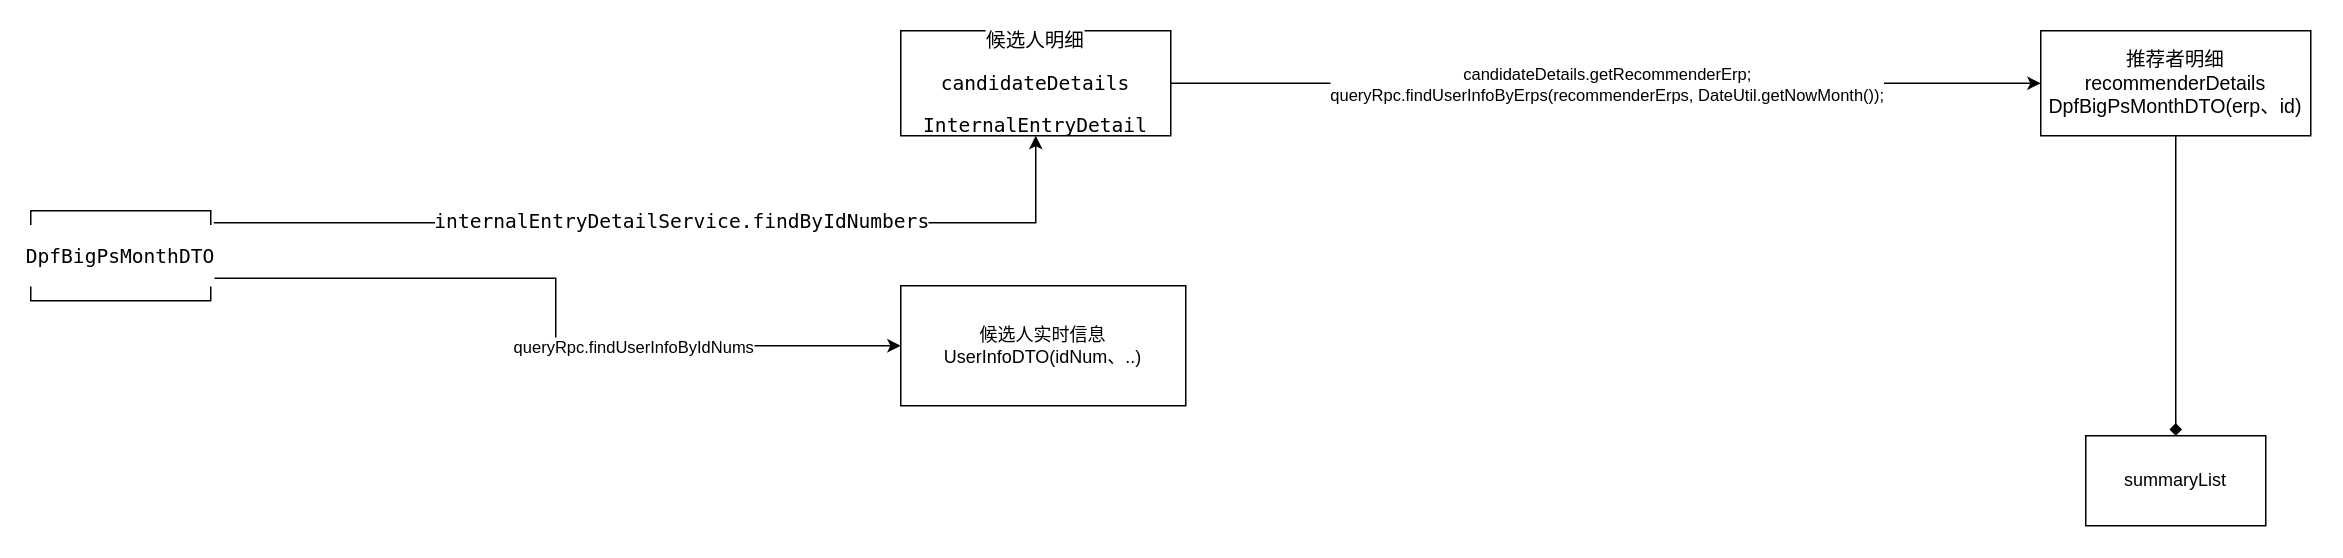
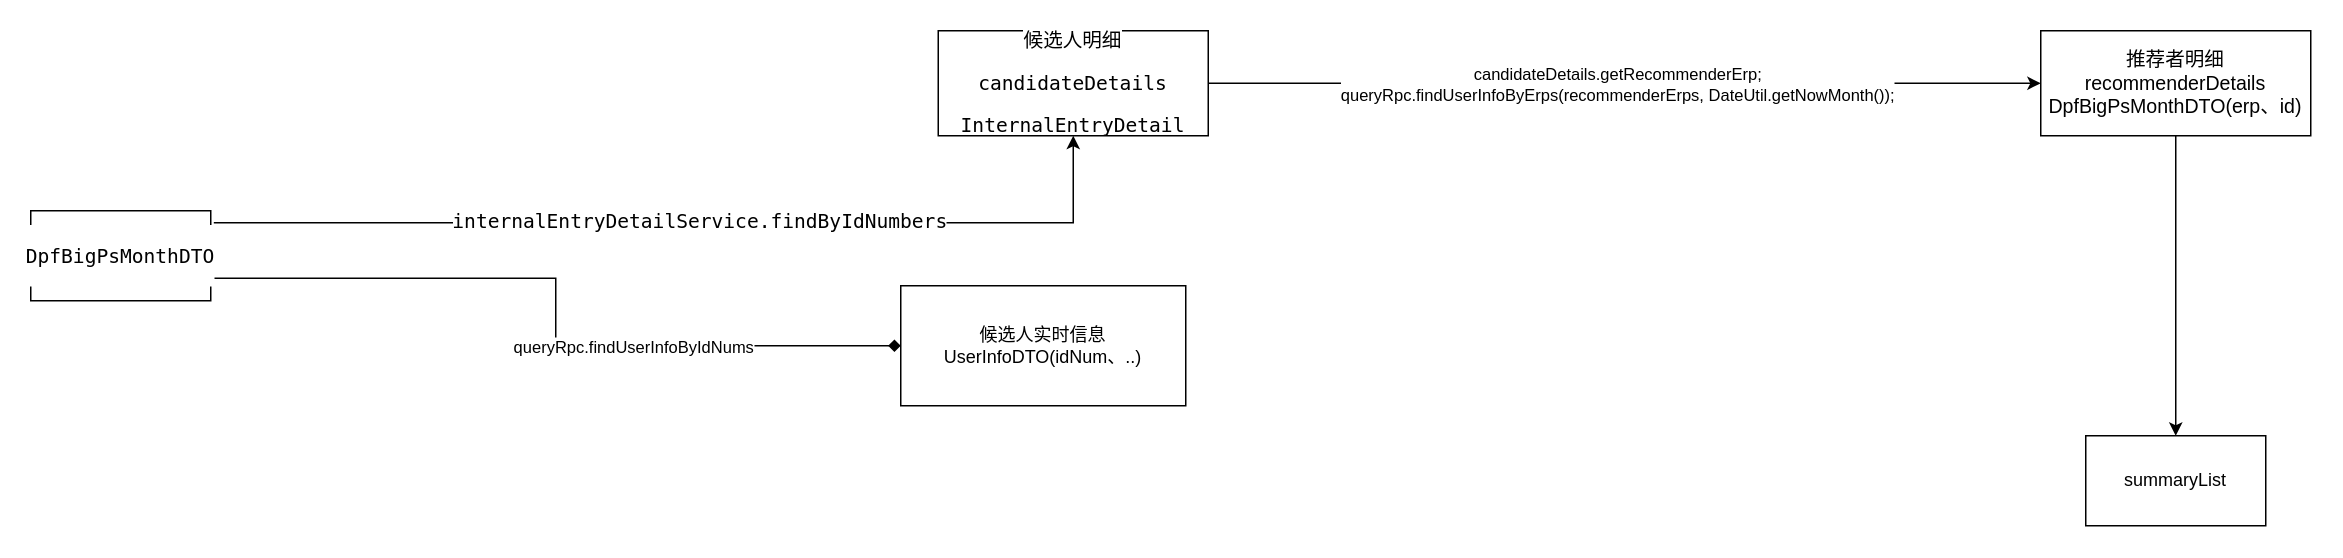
node "候选人明细candidateDetailsInternalEntryDetail": moved (1036, 83) -> (1073, 83)
edge "DpfBigPsMonthDTO" -> "候选人实时信息 UserInfoDTO(idNum、..)": arrowhead classic -> diamond
edge "推荐者明细 recommenderDetails DpfBigPsMonthDTO(erp、id)" -> "summaryList": arrowhead diamond -> classic
